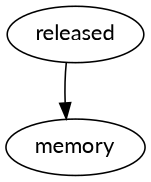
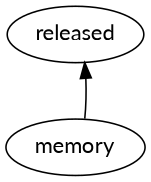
edge "released" -> "memory": reversed
